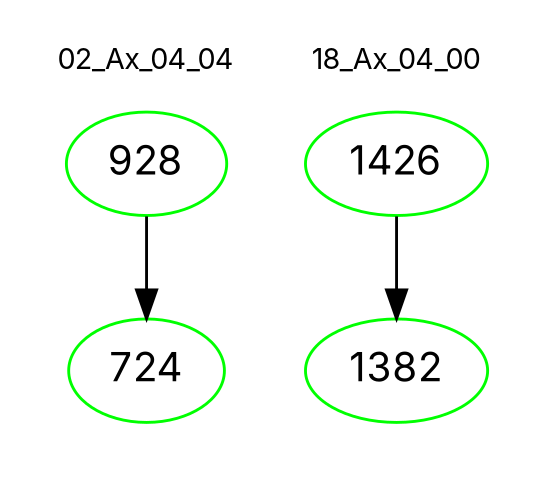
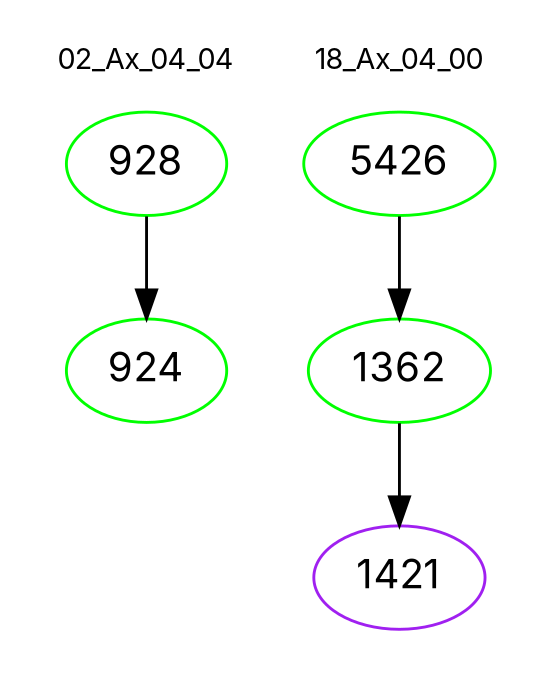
node "1426": label "1426" -> "5426"
node "724": label "724" -> "924"
node "1382": label "1382" -> "1362"
node "1421": added
